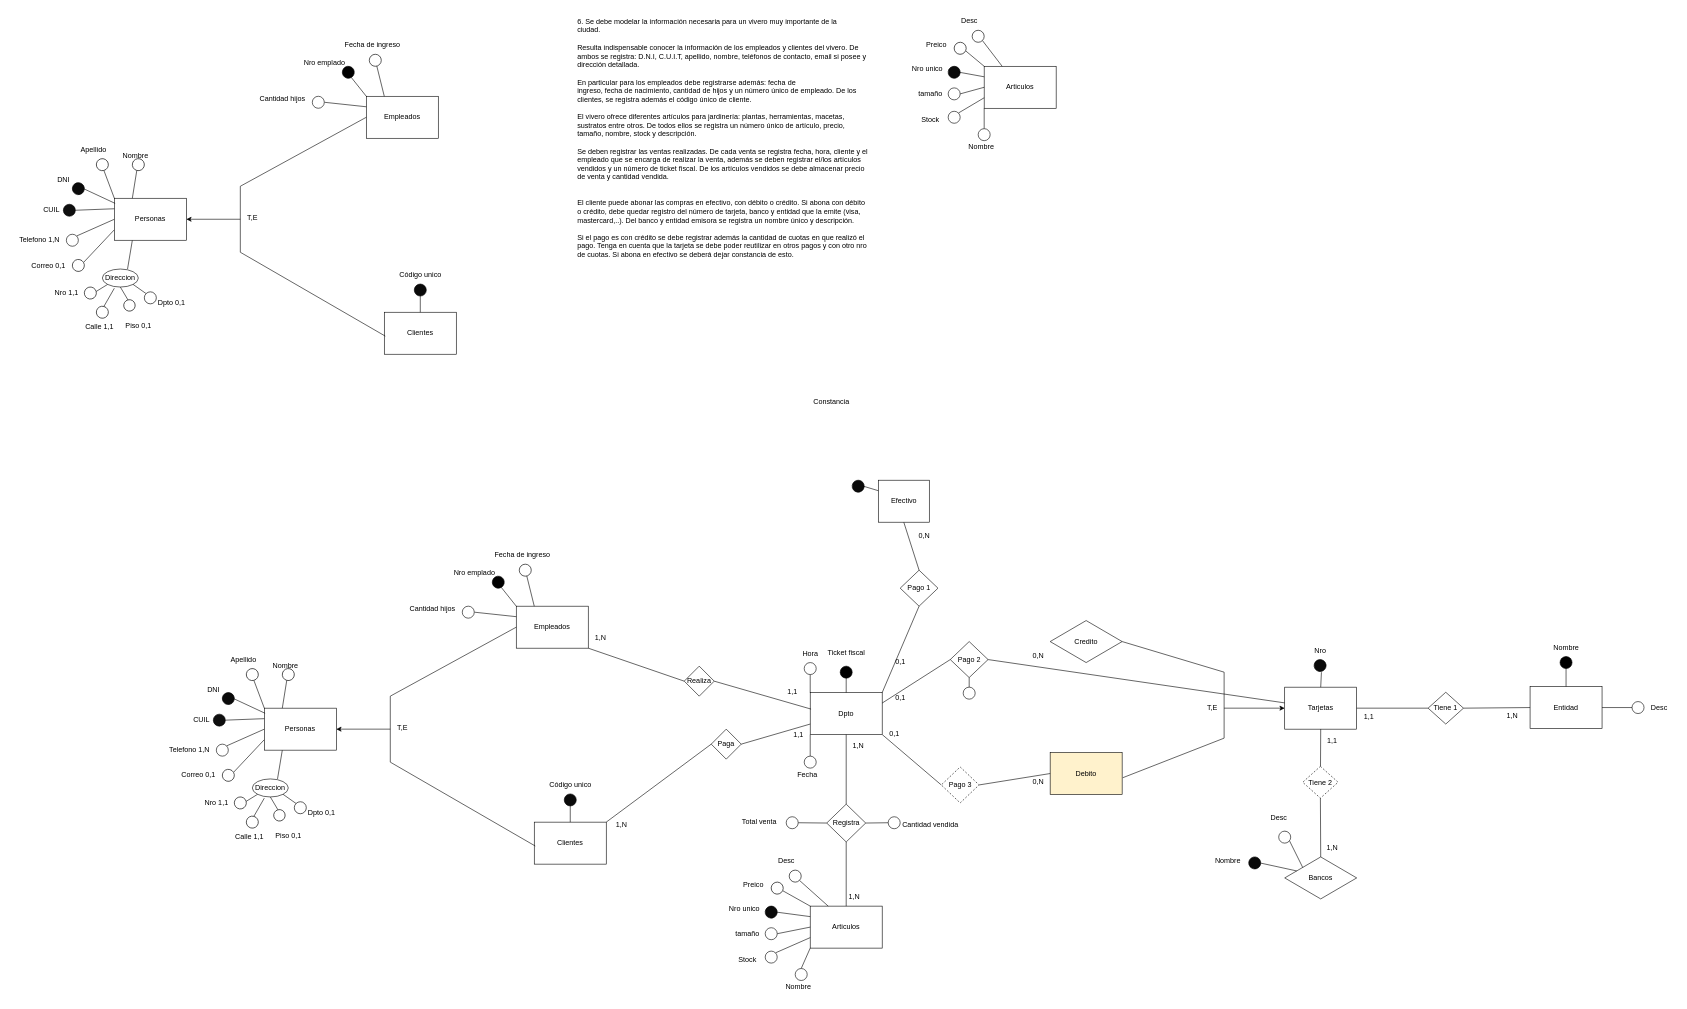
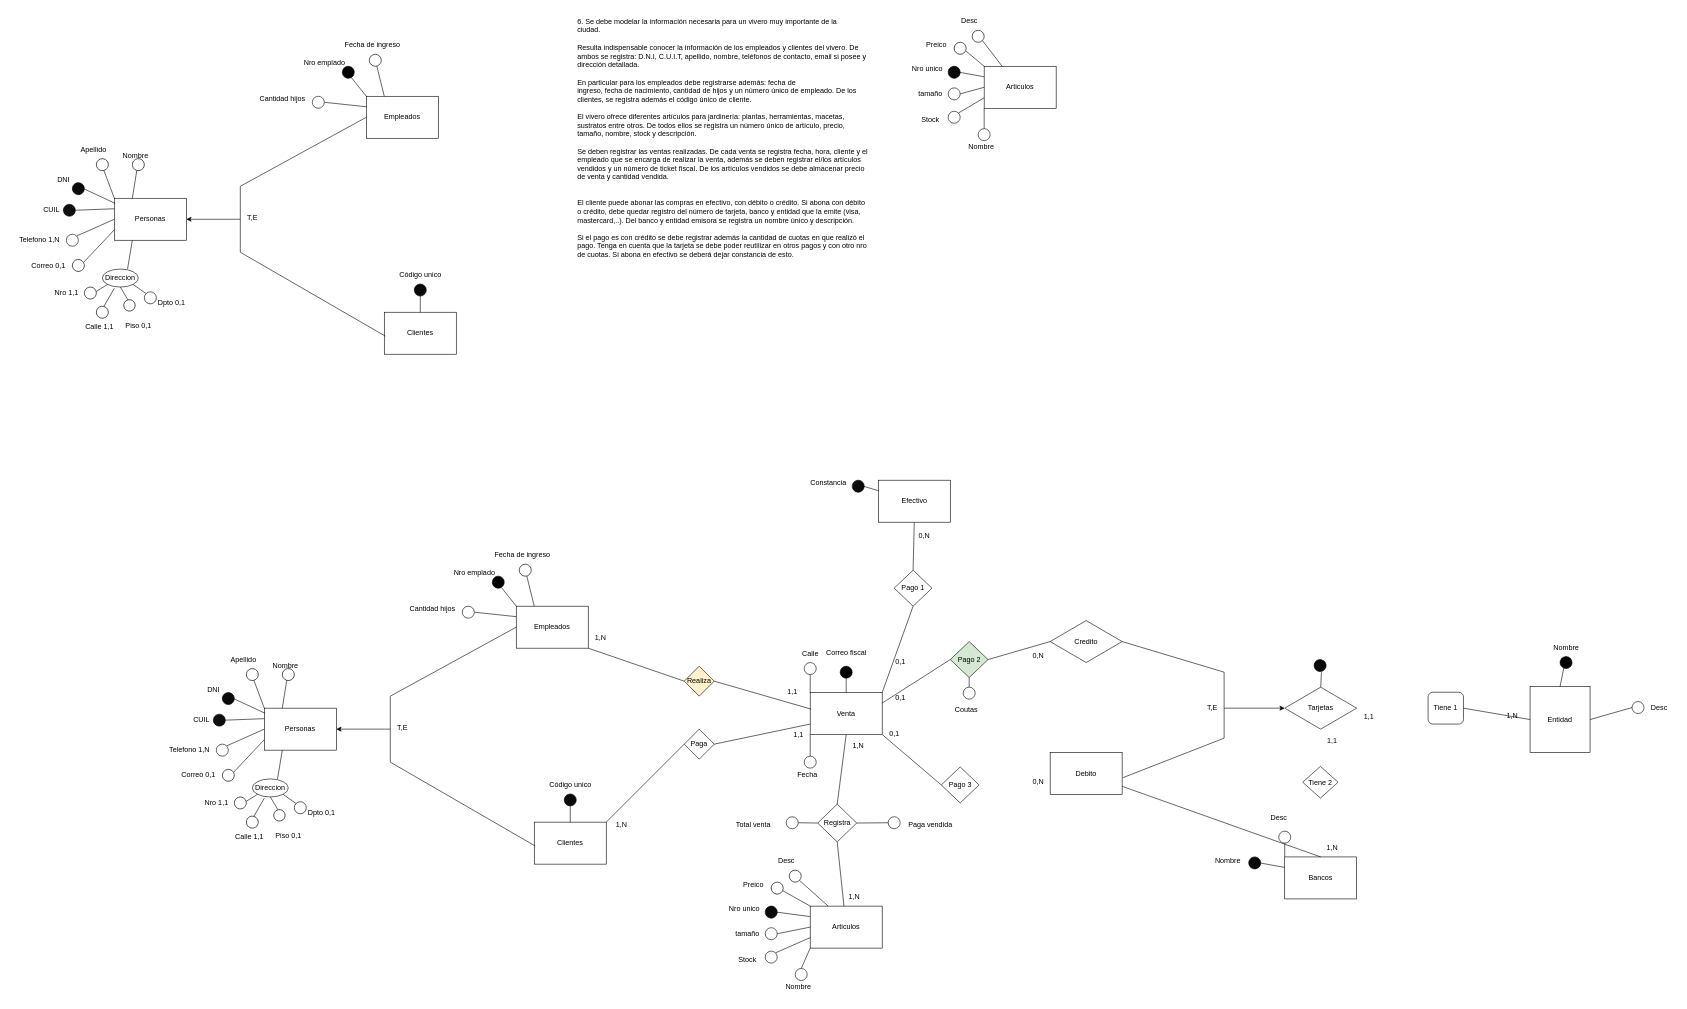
node "Constancia": moved (831, 402) -> (828, 483)
node "Efectivo": size 51x42 -> 72x42
node "Pago 1": moved (919, 588) -> (913, 588)
node "Nro": removed
node "Ticket fiscal": label "Ticket fiscal" -> "Correo fiscal"
node "Hora": label "Hora" -> "Calle"
node "Pago 2": fillcolor #ffffff -> #d5e8d4
node "Realiza": fillcolor #ffffff -> #fff2cc
edge "Pago 2" -- "Tarjetas": now "Pago 2" -- "Credito"
node "Tarjetas": shape rectangle -> diamond
edge "Tarjetas" -- "Tiene 1": removed
node "Tiene 1": shape diamond -> rounded rectangle
node "Entidad": size 72x42 -> 60x66
node "Coutas": added
node "Dpto": label "Dpto" -> "Venta"
node "Paga": moved (726, 744) -> (699, 744)
edge "Tarjetas" -- "Tiene 2": removed
node "Debito": fillcolor #fff2cc -> #ffffff
edge "Debito" -- "Pago 3": removed
node "Tiene 2": style dashed -> solid
node "Pago 3": style dashed -> solid
node "Total venta": moved (759, 822) -> (753, 825)
node "Registra": moved (846, 823) -> (837, 823)
node "Cantidad vendida": label "Cantidad vendida" -> "Paga vendida"
edge "Tiene 2" -- "Bancos": now "Debito" -- "Bancos"
node "Bancos": shape diamond -> rectangle
